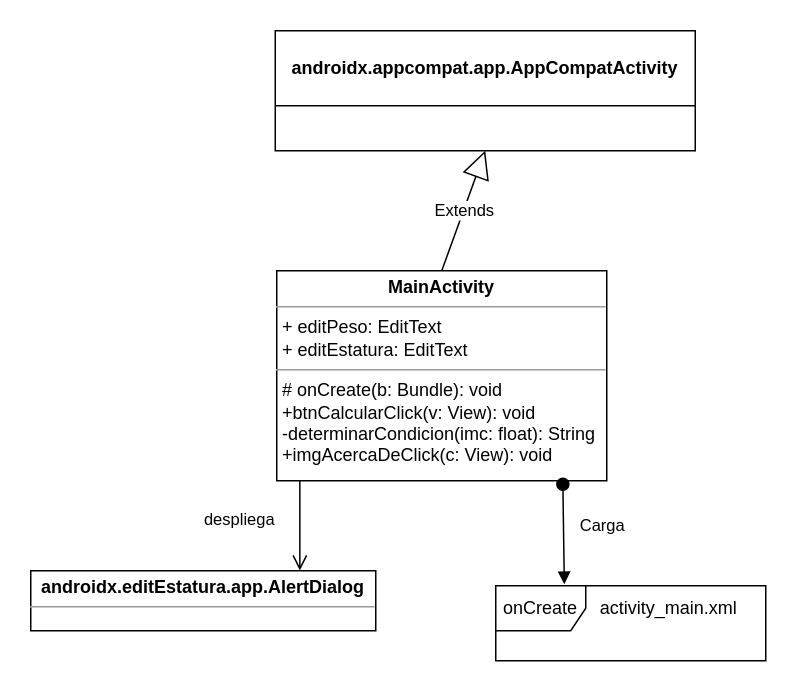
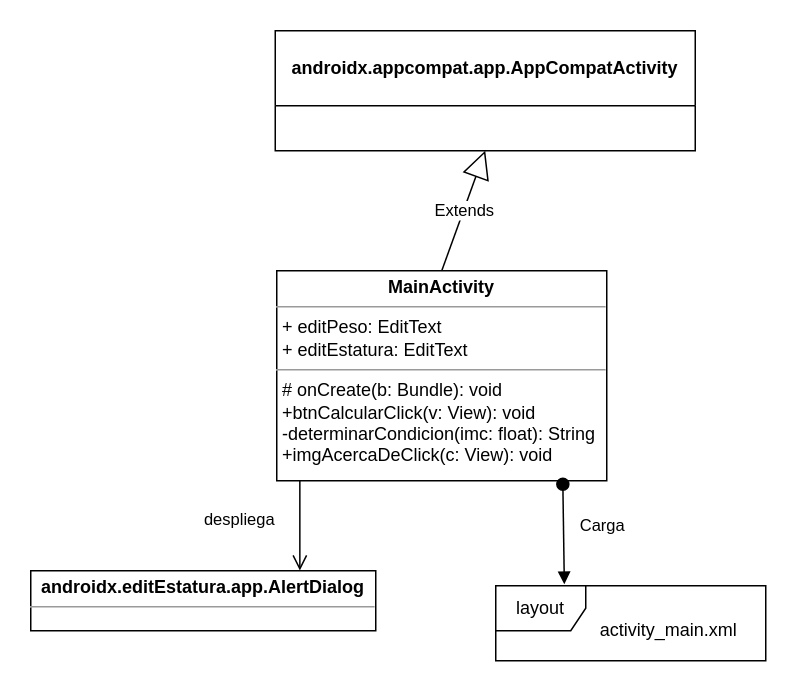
node "onCreate": label "onCreate" -> "layout"
node "activity_main.xml": moved (668, 608) -> (668, 631)
